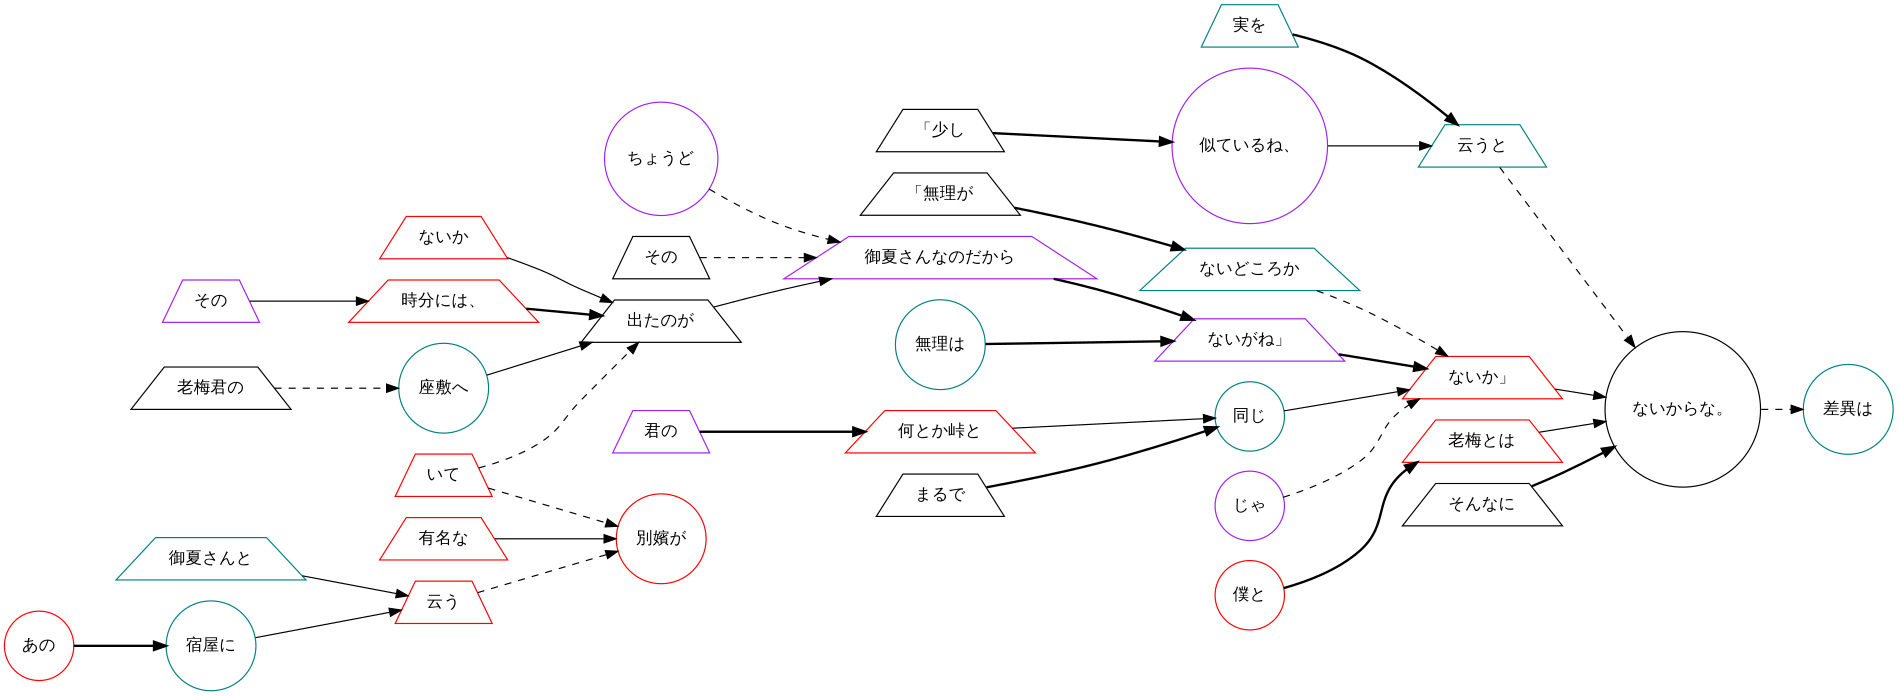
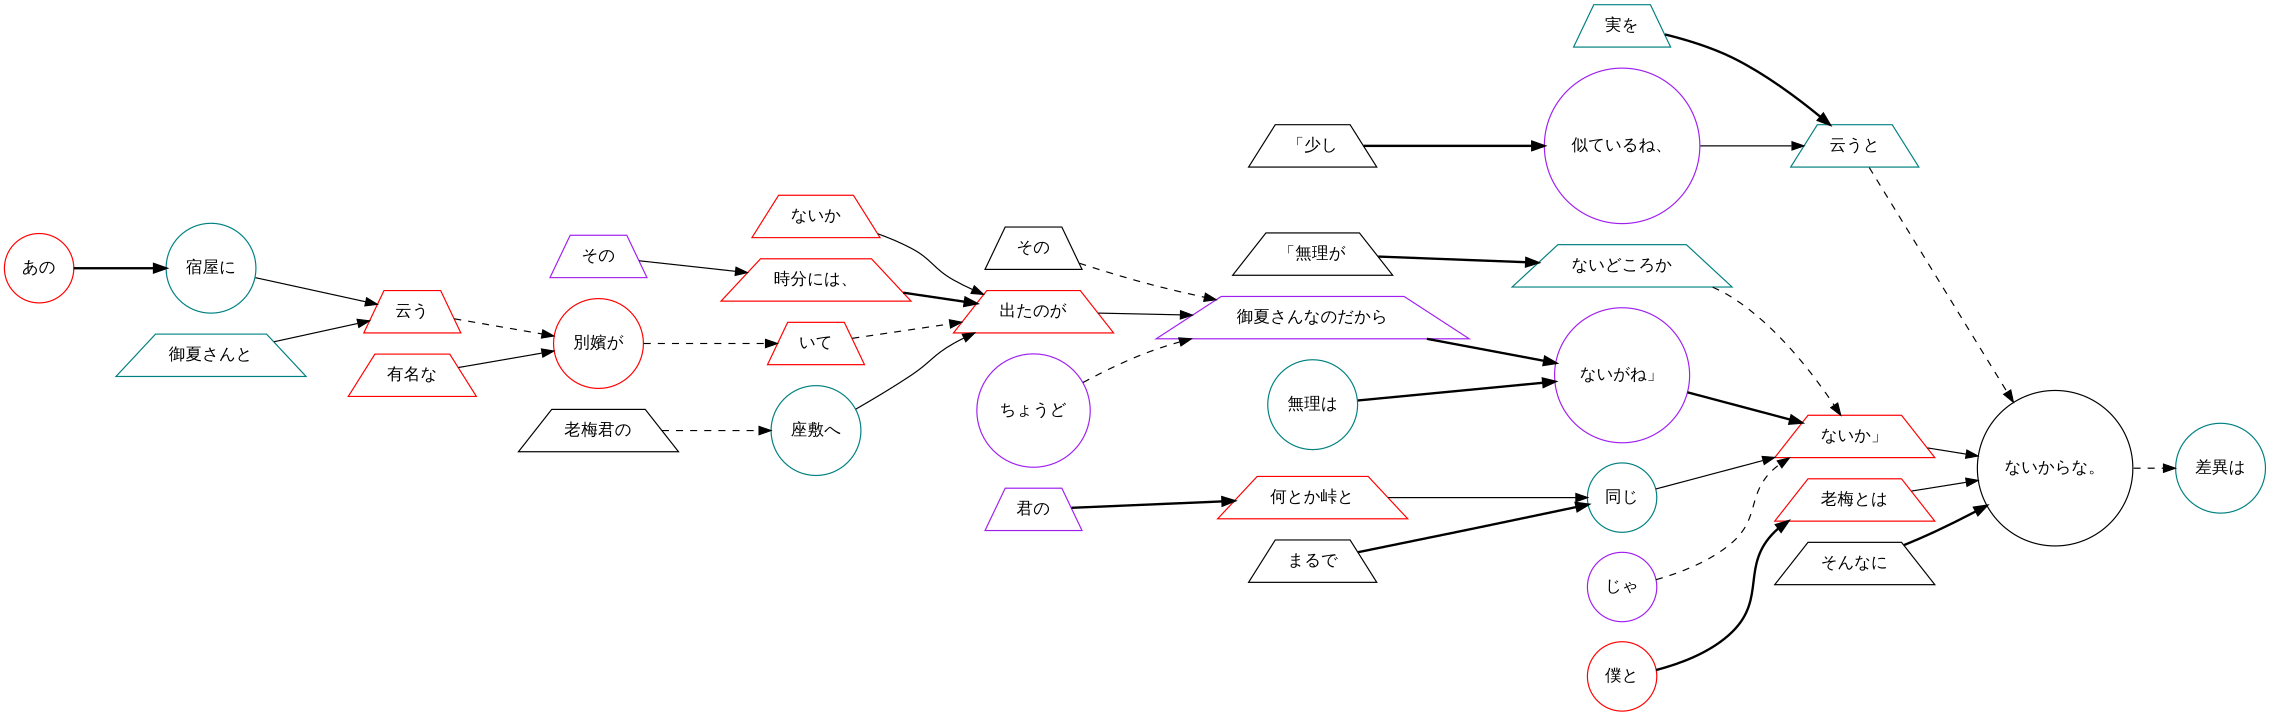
node "出たのが": color black -> red
node "ないがね」": shape trapezium -> circle
edge "いて" -> "別嬪が": reversed
